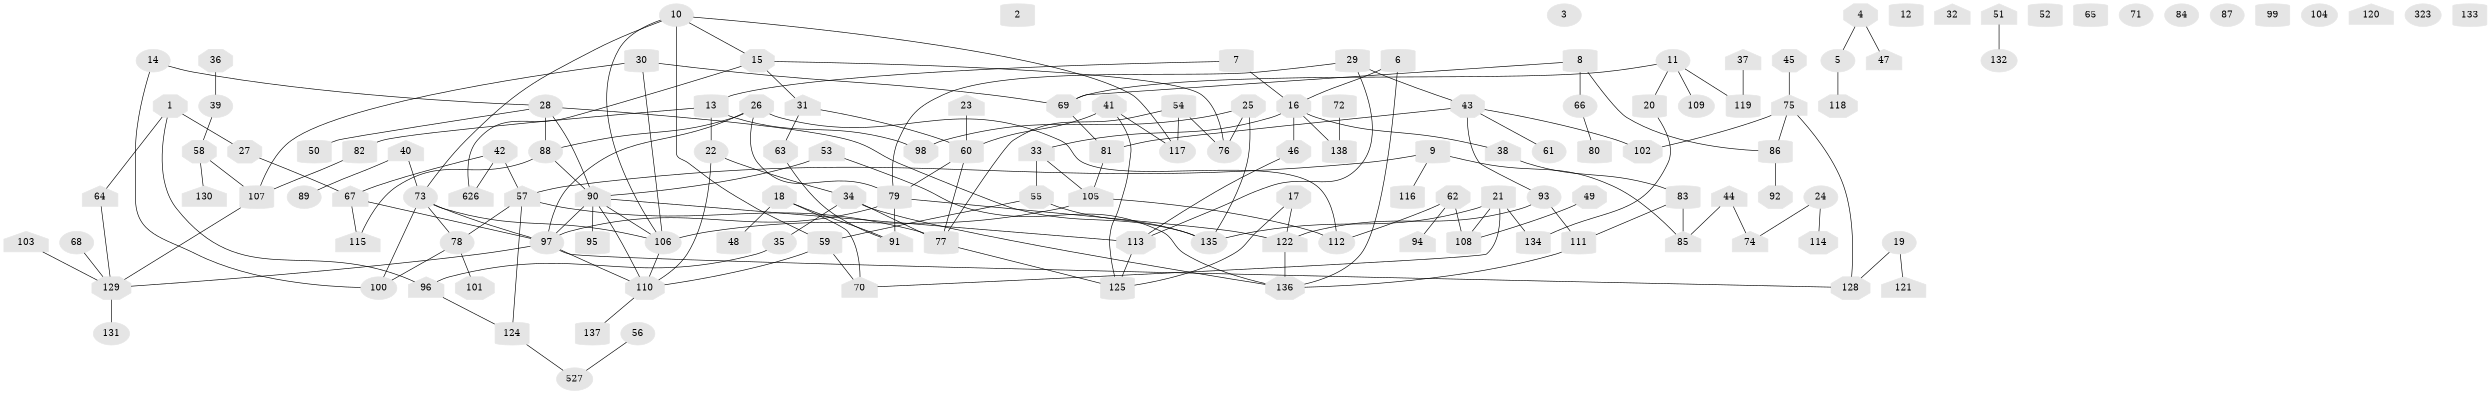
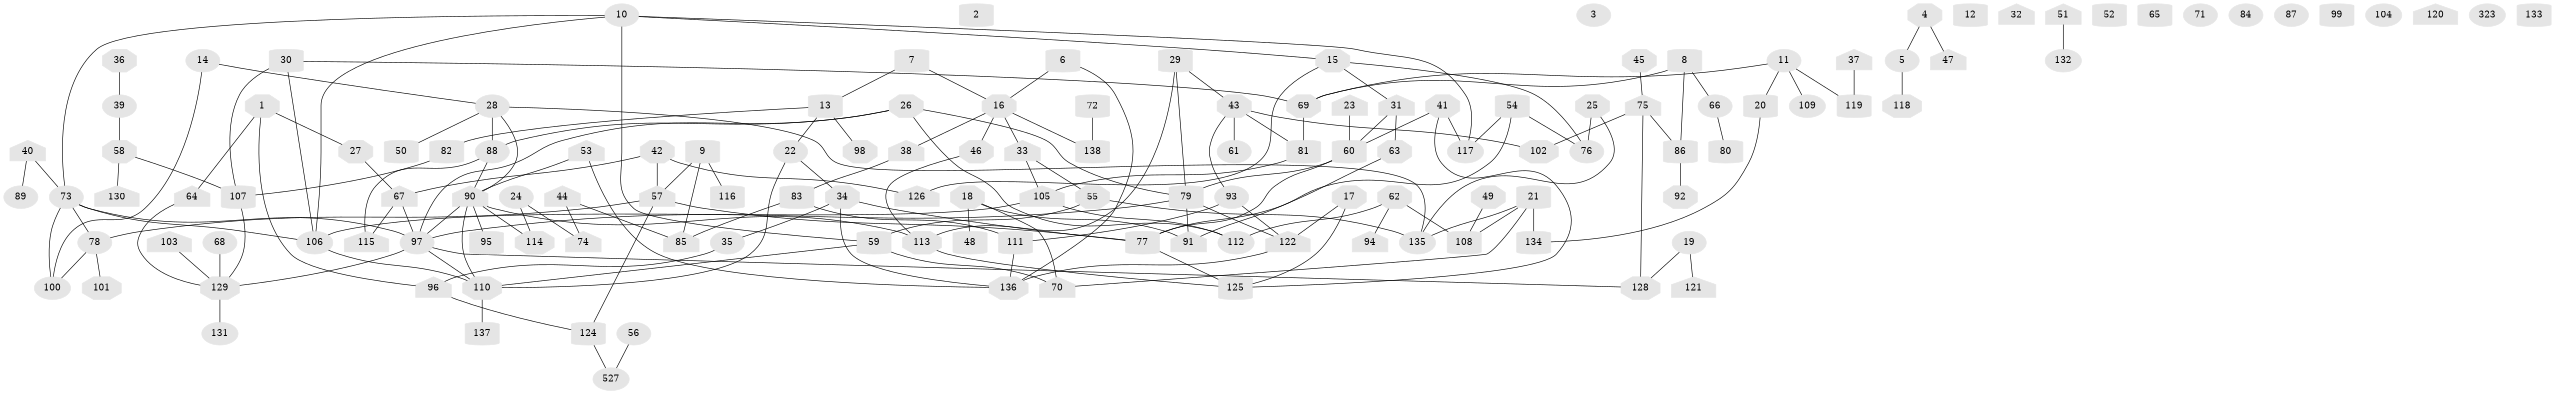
edge "25" -- "98": removed
node "626": label "626" -> "126"
edge "90" -- "106": now "90" -- "114"
